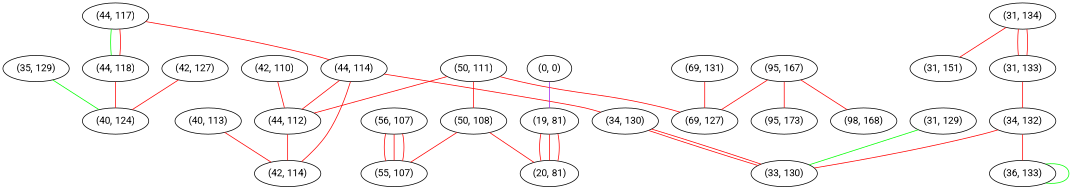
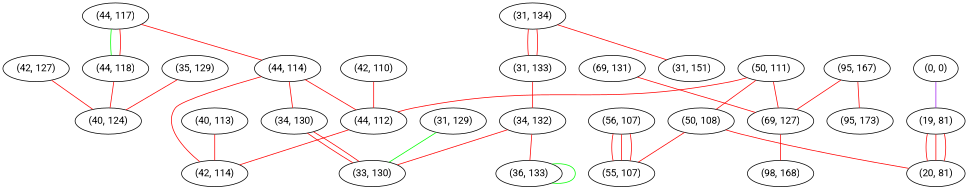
edge "(35, 129)" -- "(40, 124)": color green -> red
edge "(95, 167)" -- "(98, 168)": now "(69, 127)" -- "(98, 168)"
